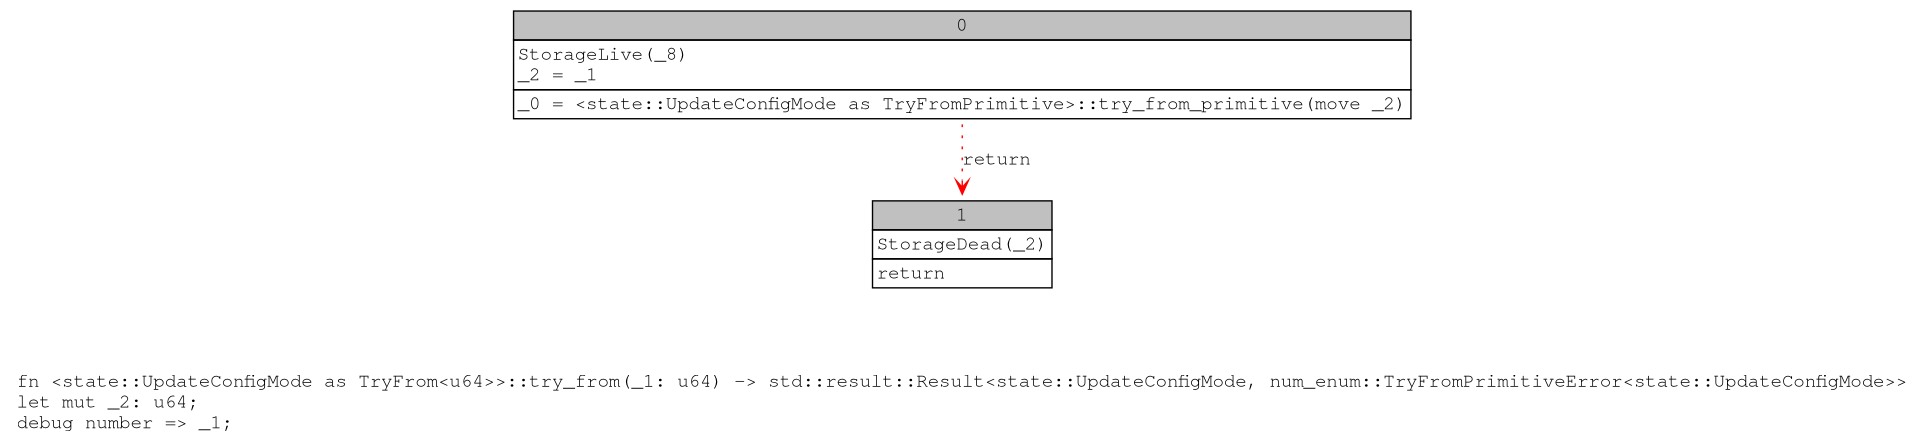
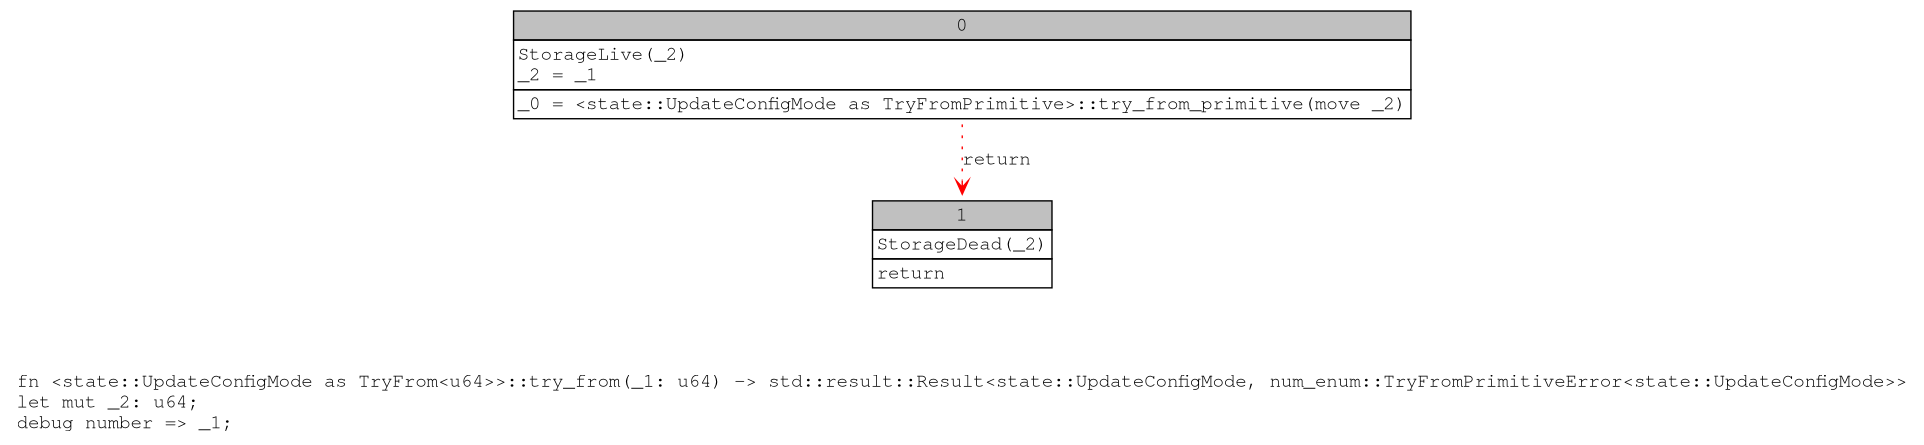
node "0": text "StorageLive(_8)" -> "StorageLive(_2)"
